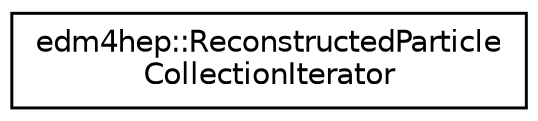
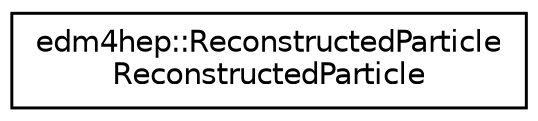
node "edm4hep::ReconstructedParticle CollectionIterator": label "edm4hep::ReconstructedParticle CollectionIterator" -> "edm4hep::ReconstructedParticle ReconstructedParticle"
